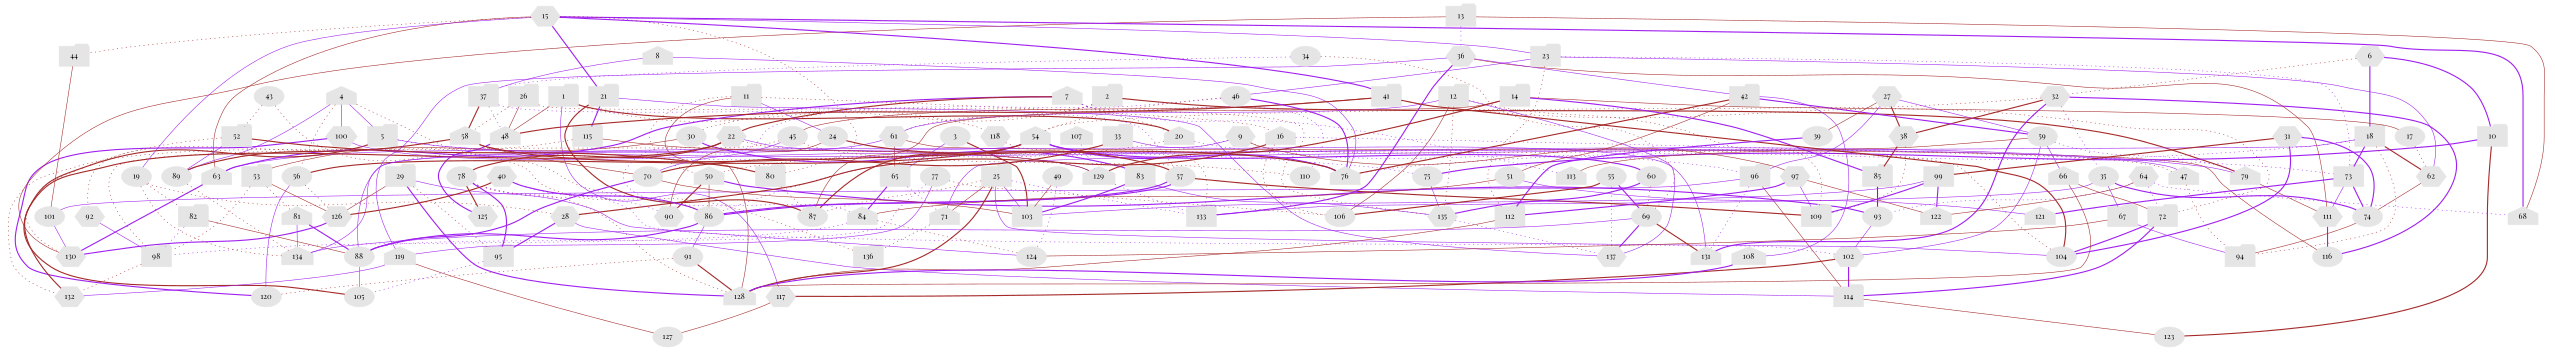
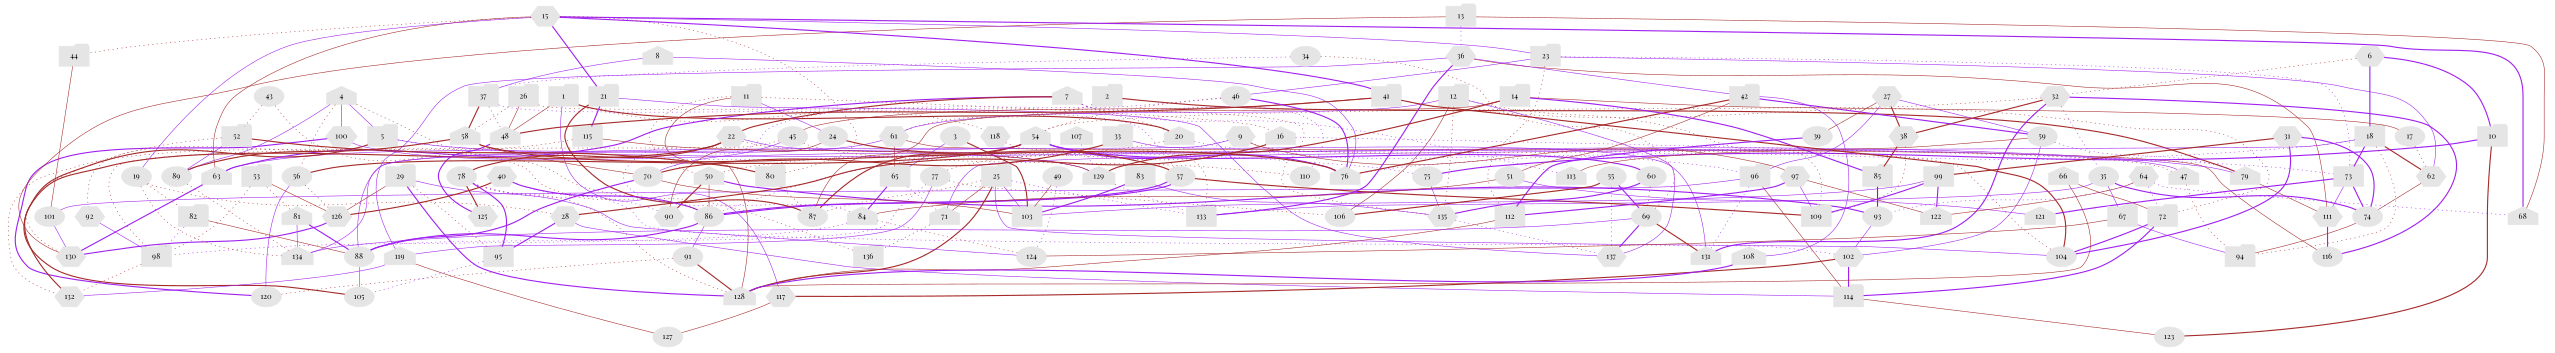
node "30": removed
edge "59" -- "66": removed
edge "16" -- "106": now "16" -- "77"
